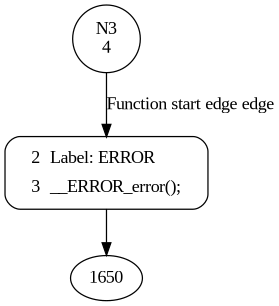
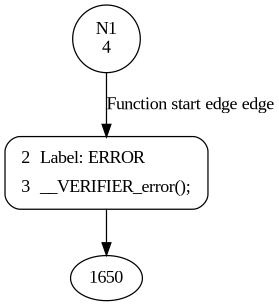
node "N3 4": label "N3 4" -> "N1 4"
node "2": text "__ERROR_error();" -> "__VERIFIER_error();"
